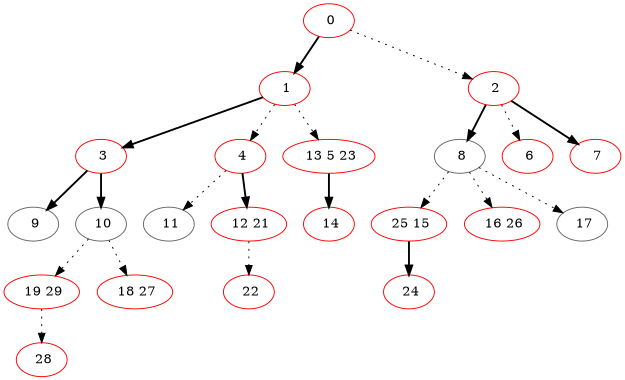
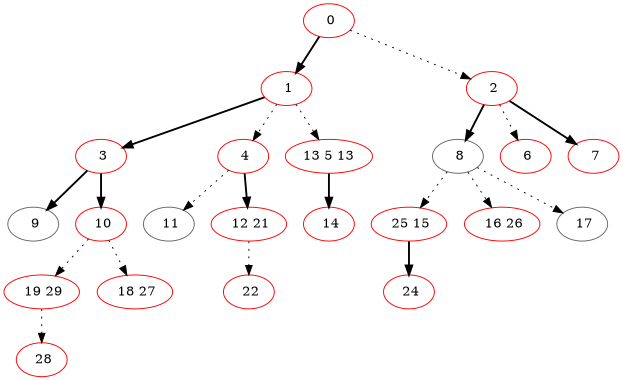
node "13 5 23": label "13 5 23" -> "13 5 13"
node "10": color gray40 -> red
